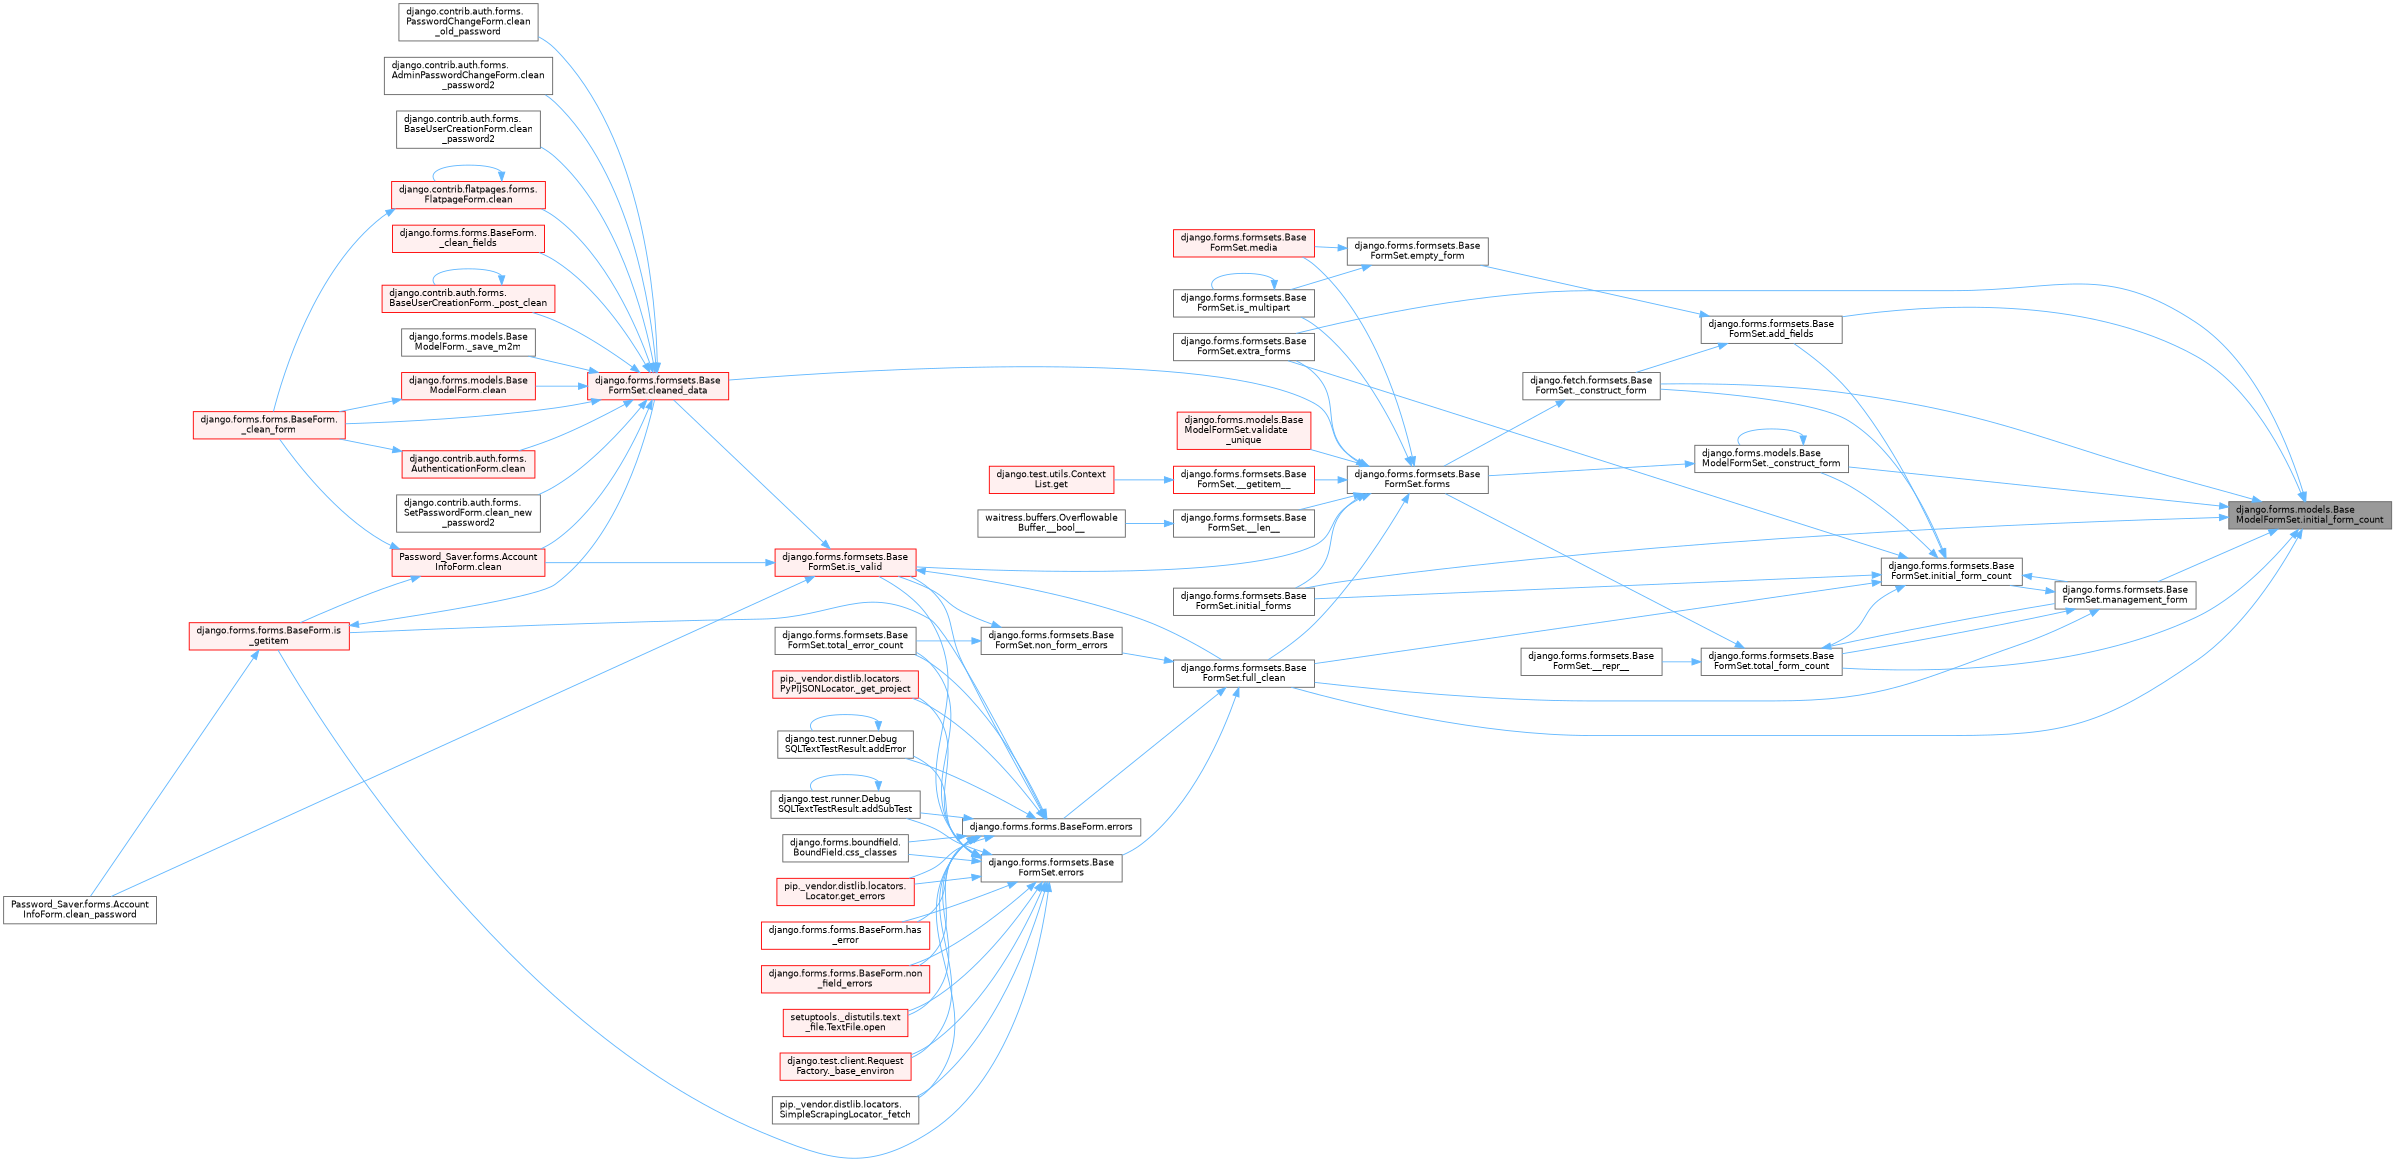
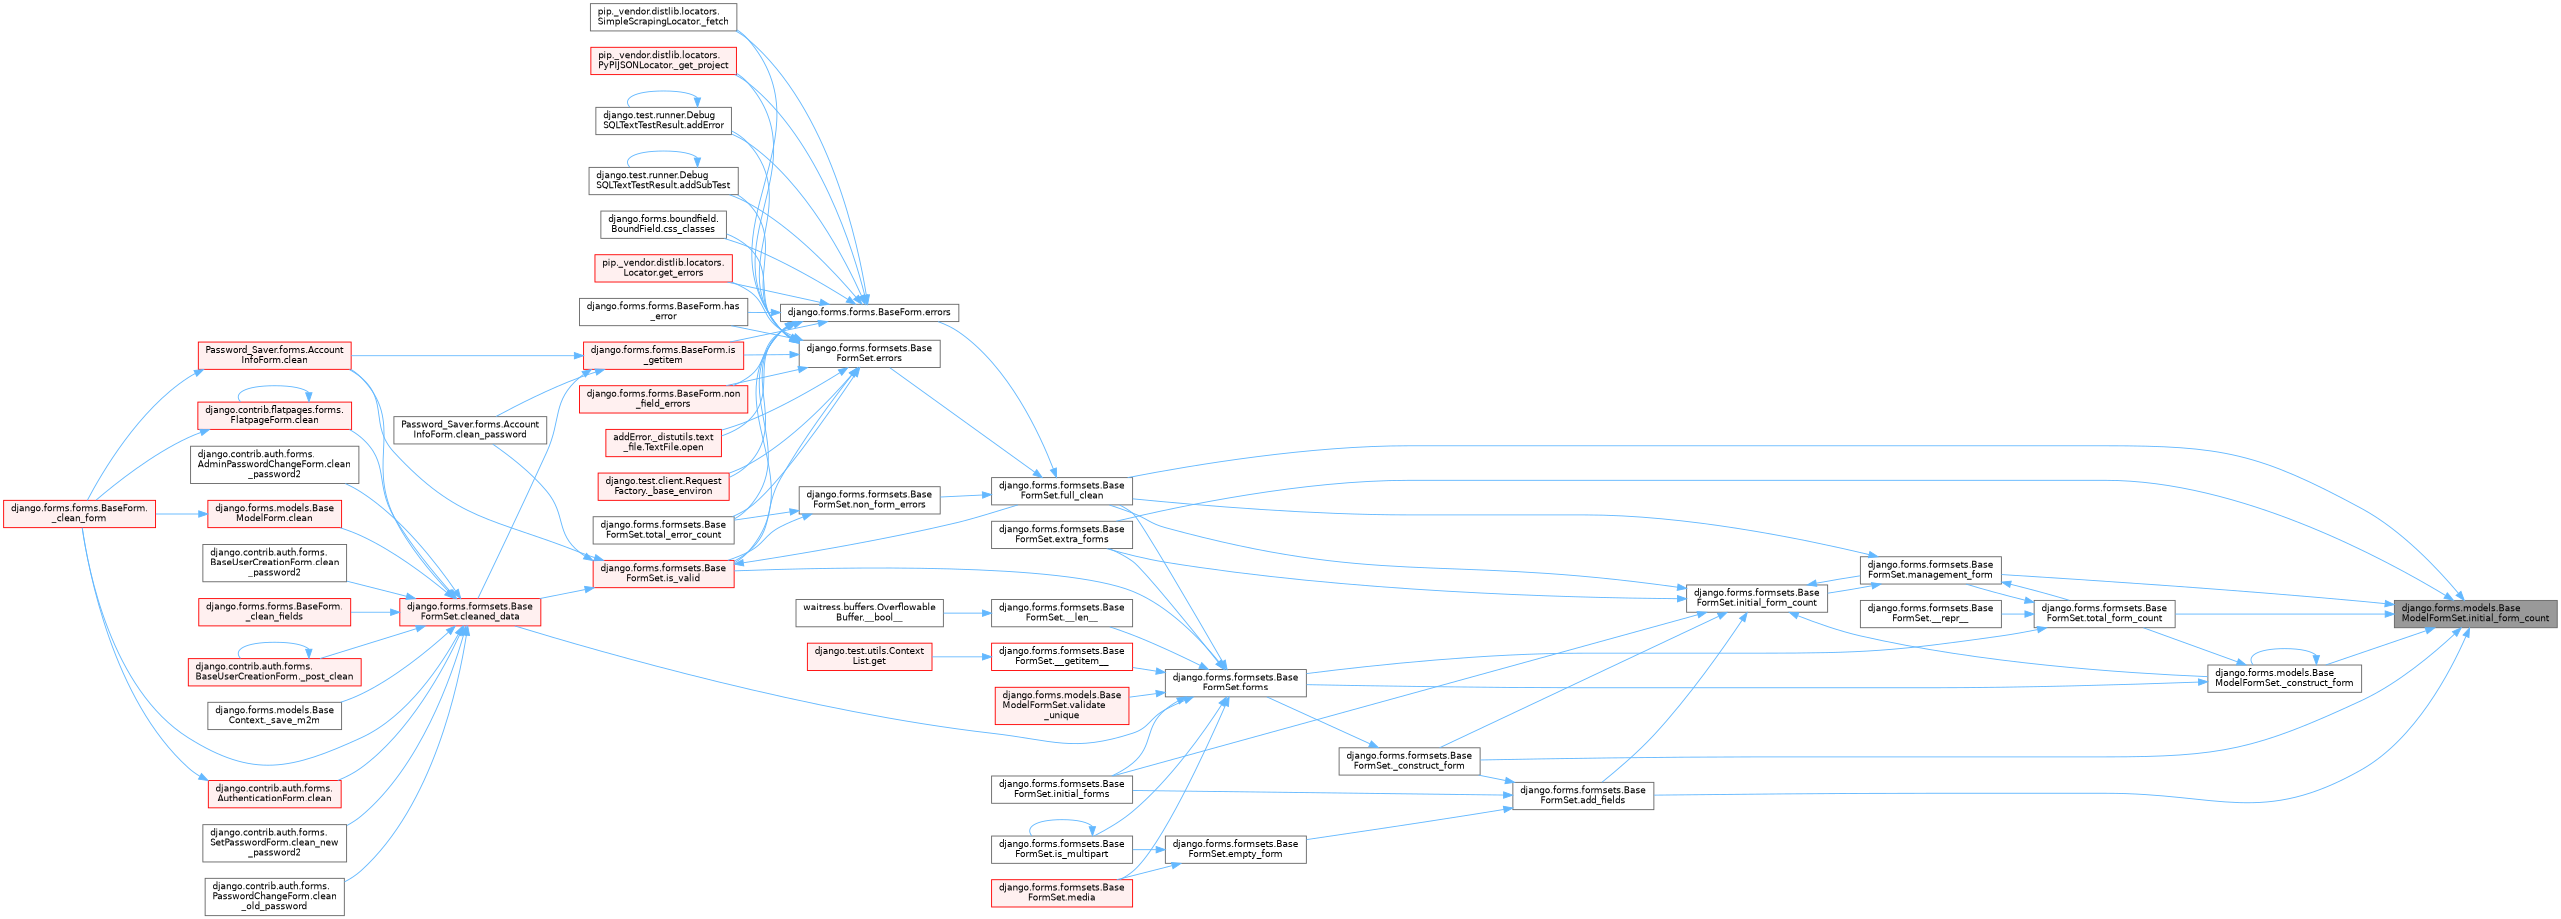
node "django.forms.models.Base ModelForm._save_m2m": label "django.forms.models.Base ModelForm._save_m2m" -> "django.forms.models.Base Context._save_m2m"
node "django.fetch.formsets.Base FormSet._construct_form": label "django.fetch.formsets.Base FormSet._construct_form" -> "django.forms.formsets.Base FormSet._construct_form"
edge "django.forms.formsets.Base FormSet.initial_forms" -> "django.forms.models.Base ModelFormSet.initial_form_count": now "django.forms.formsets.Base FormSet.initial_forms" -> "django.forms.formsets.Base FormSet.add_fields"
edge "django.forms.forms.BaseForm.is _getitem" -> "Password_Saver.forms.Account InfoForm.clean": reversed
edge "django.forms.formsets.Base FormSet.total_form_count" -> "django.forms.formsets.Base FormSet.initial_form_count": now "django.forms.formsets.Base FormSet.total_form_count" -> "django.forms.models.Base ModelFormSet._construct_form"
node "django.forms.forms.BaseForm.has _error": color red -> grey40
node "setuptools._distutils.text _file.TextFile.open": label "setuptools._distutils.text _file.TextFile.open" -> "addError._distutils.text _file.TextFile.open"
